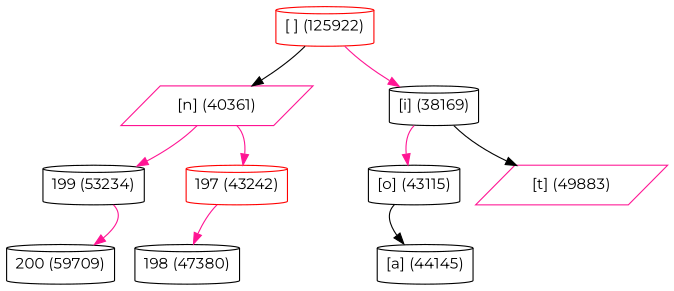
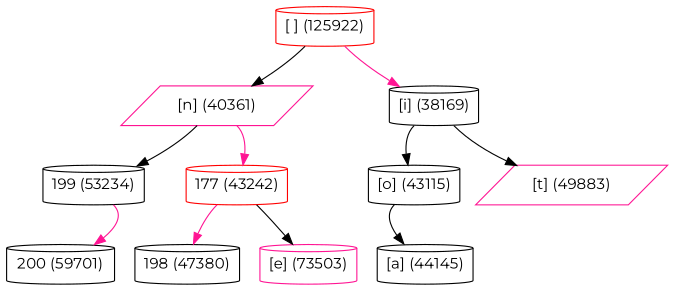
edge "[i] (38169)" -> "[o] (43115)": color deeppink -> black
edge "[n] (40361)" -> "199 (53234)": color deeppink -> black
node "197 (43242)": label "197 (43242)" -> "177 (43242)"
node "200 (59709)": label "200 (59709)" -> "200 (59701)"
node "[e] (73503)": added
